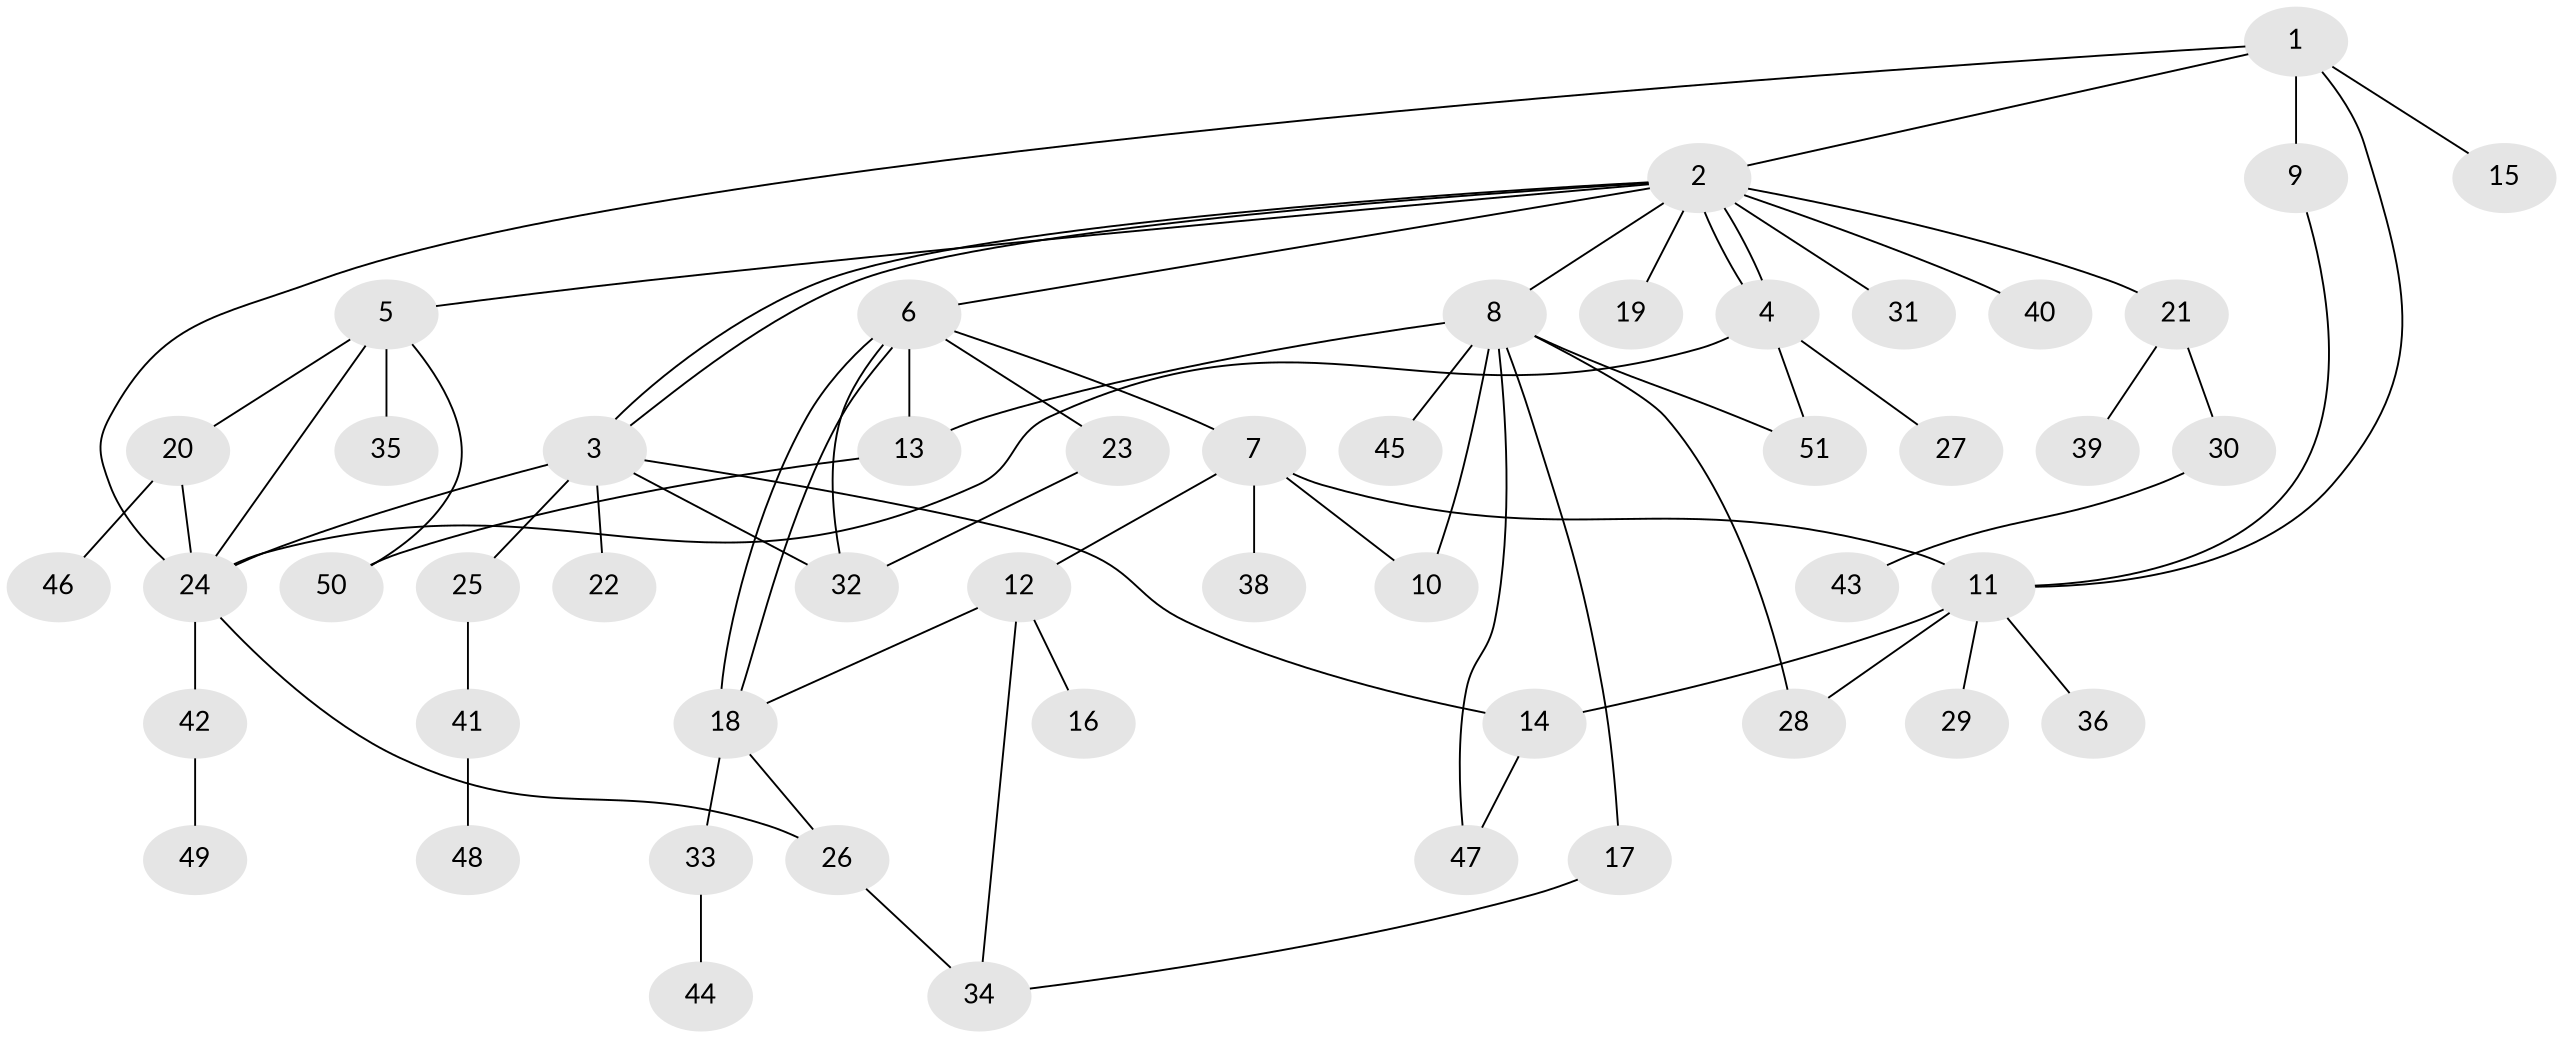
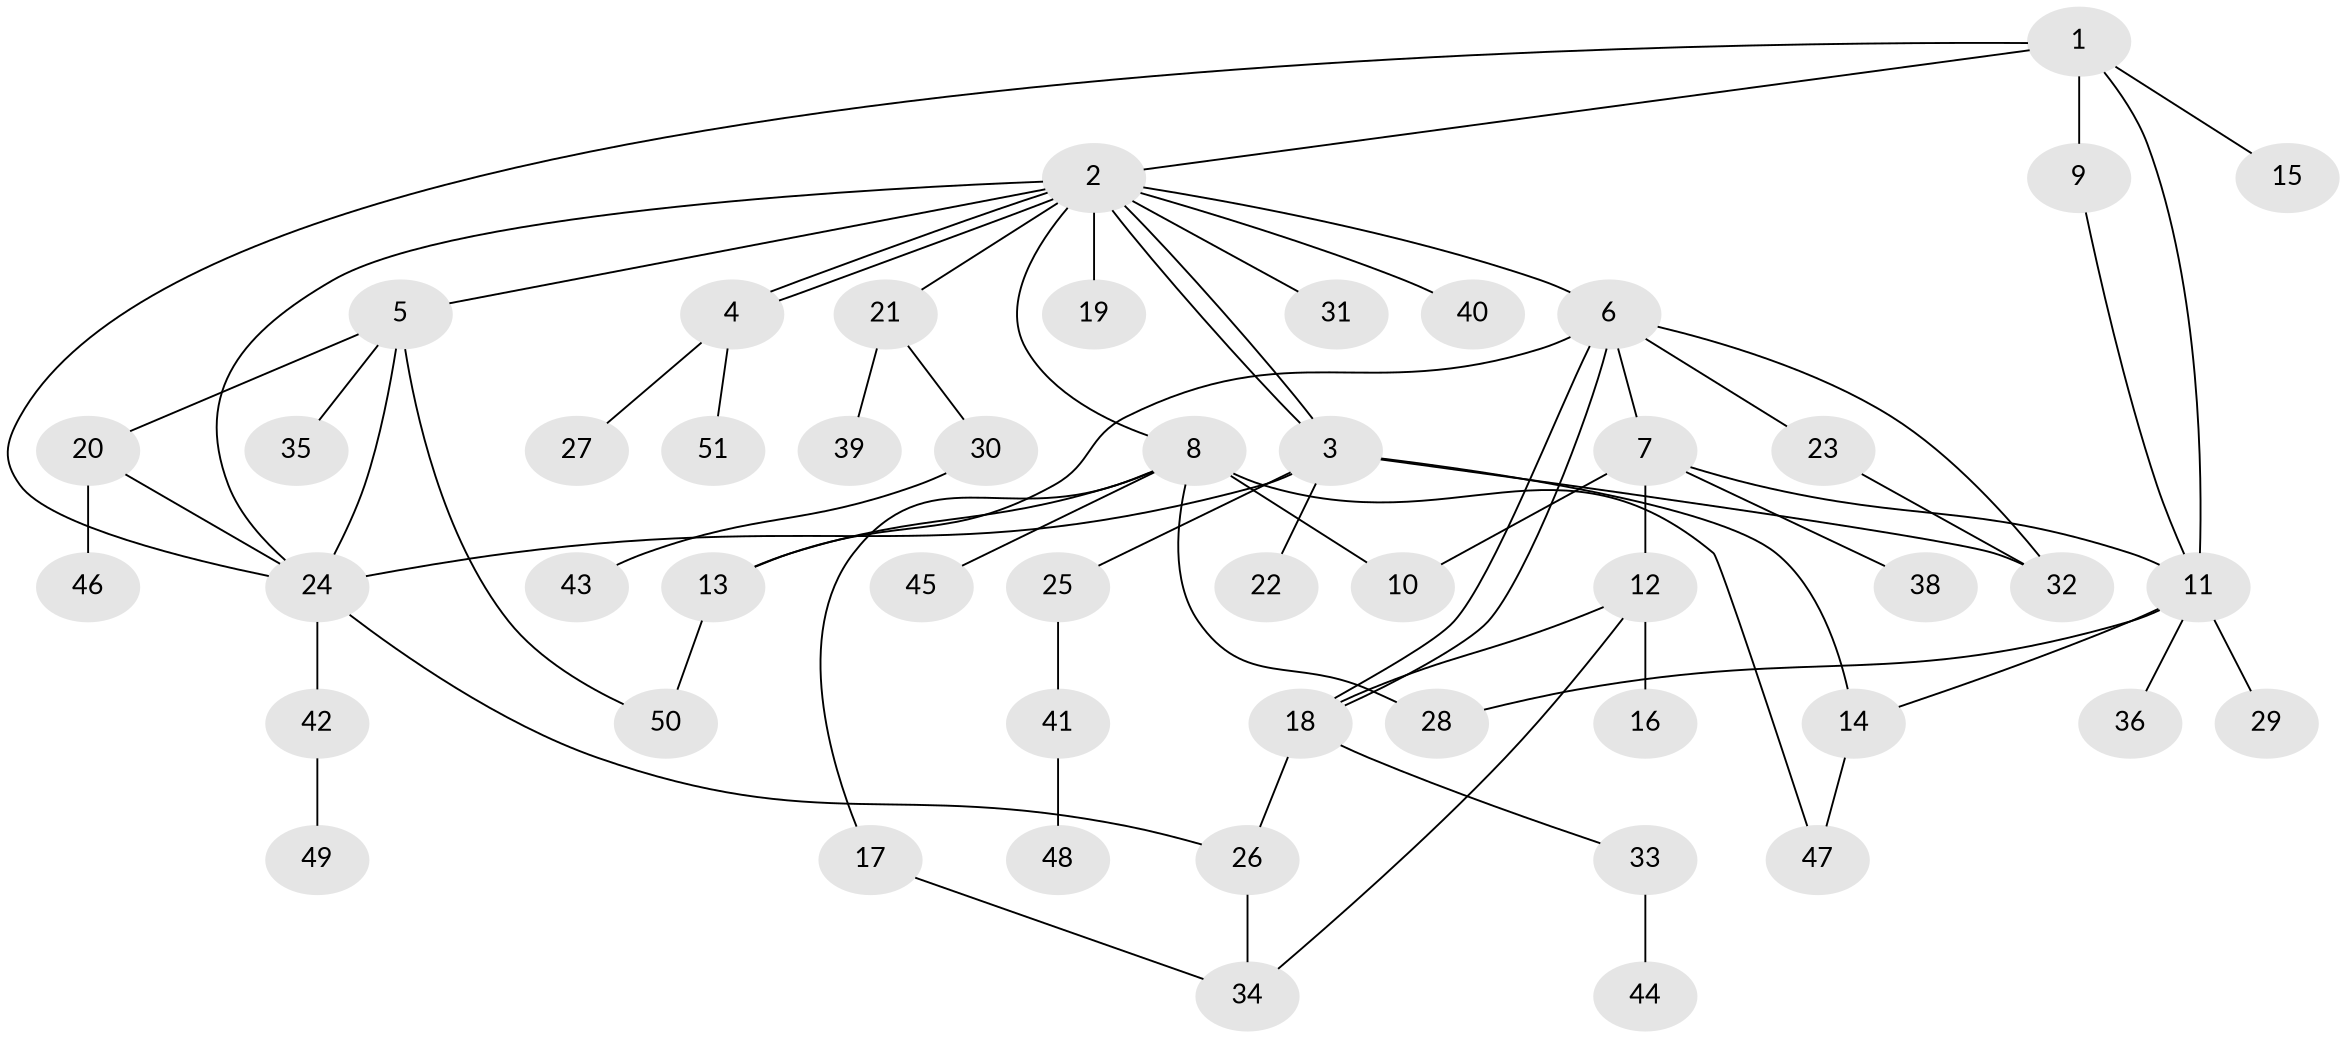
edge "8" -- "51": removed
edge "4" -- "24": now "2" -- "24"
